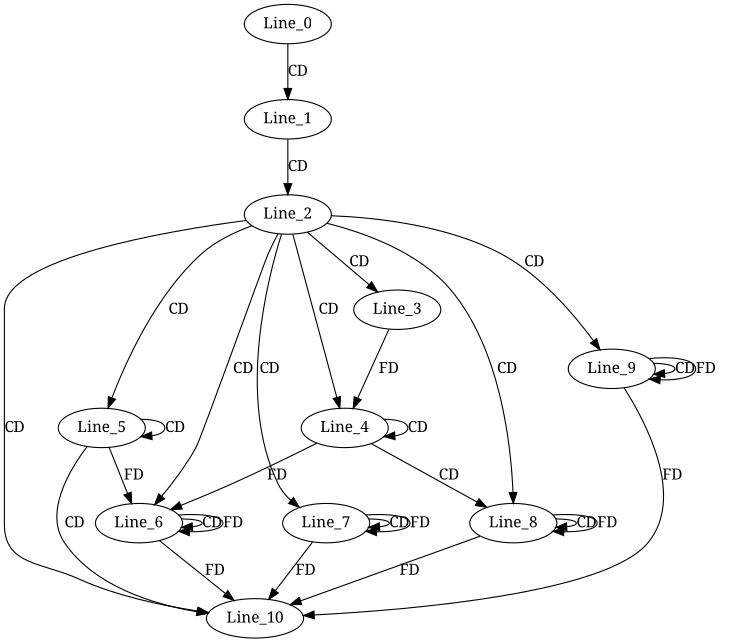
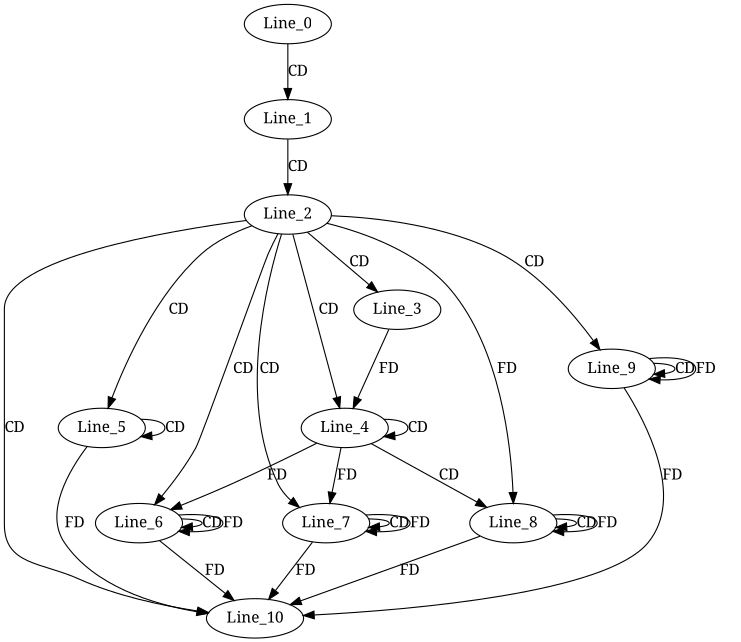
edge "Line_2" -> "Line_8": label "CD" -> "FD"
edge "Line_5" -> "Line_6": removed, label "FD"
edge "Line_4" -> "Line_7": added, label "FD"
edge "Line_5" -> "Line_10": label "CD" -> "FD"
